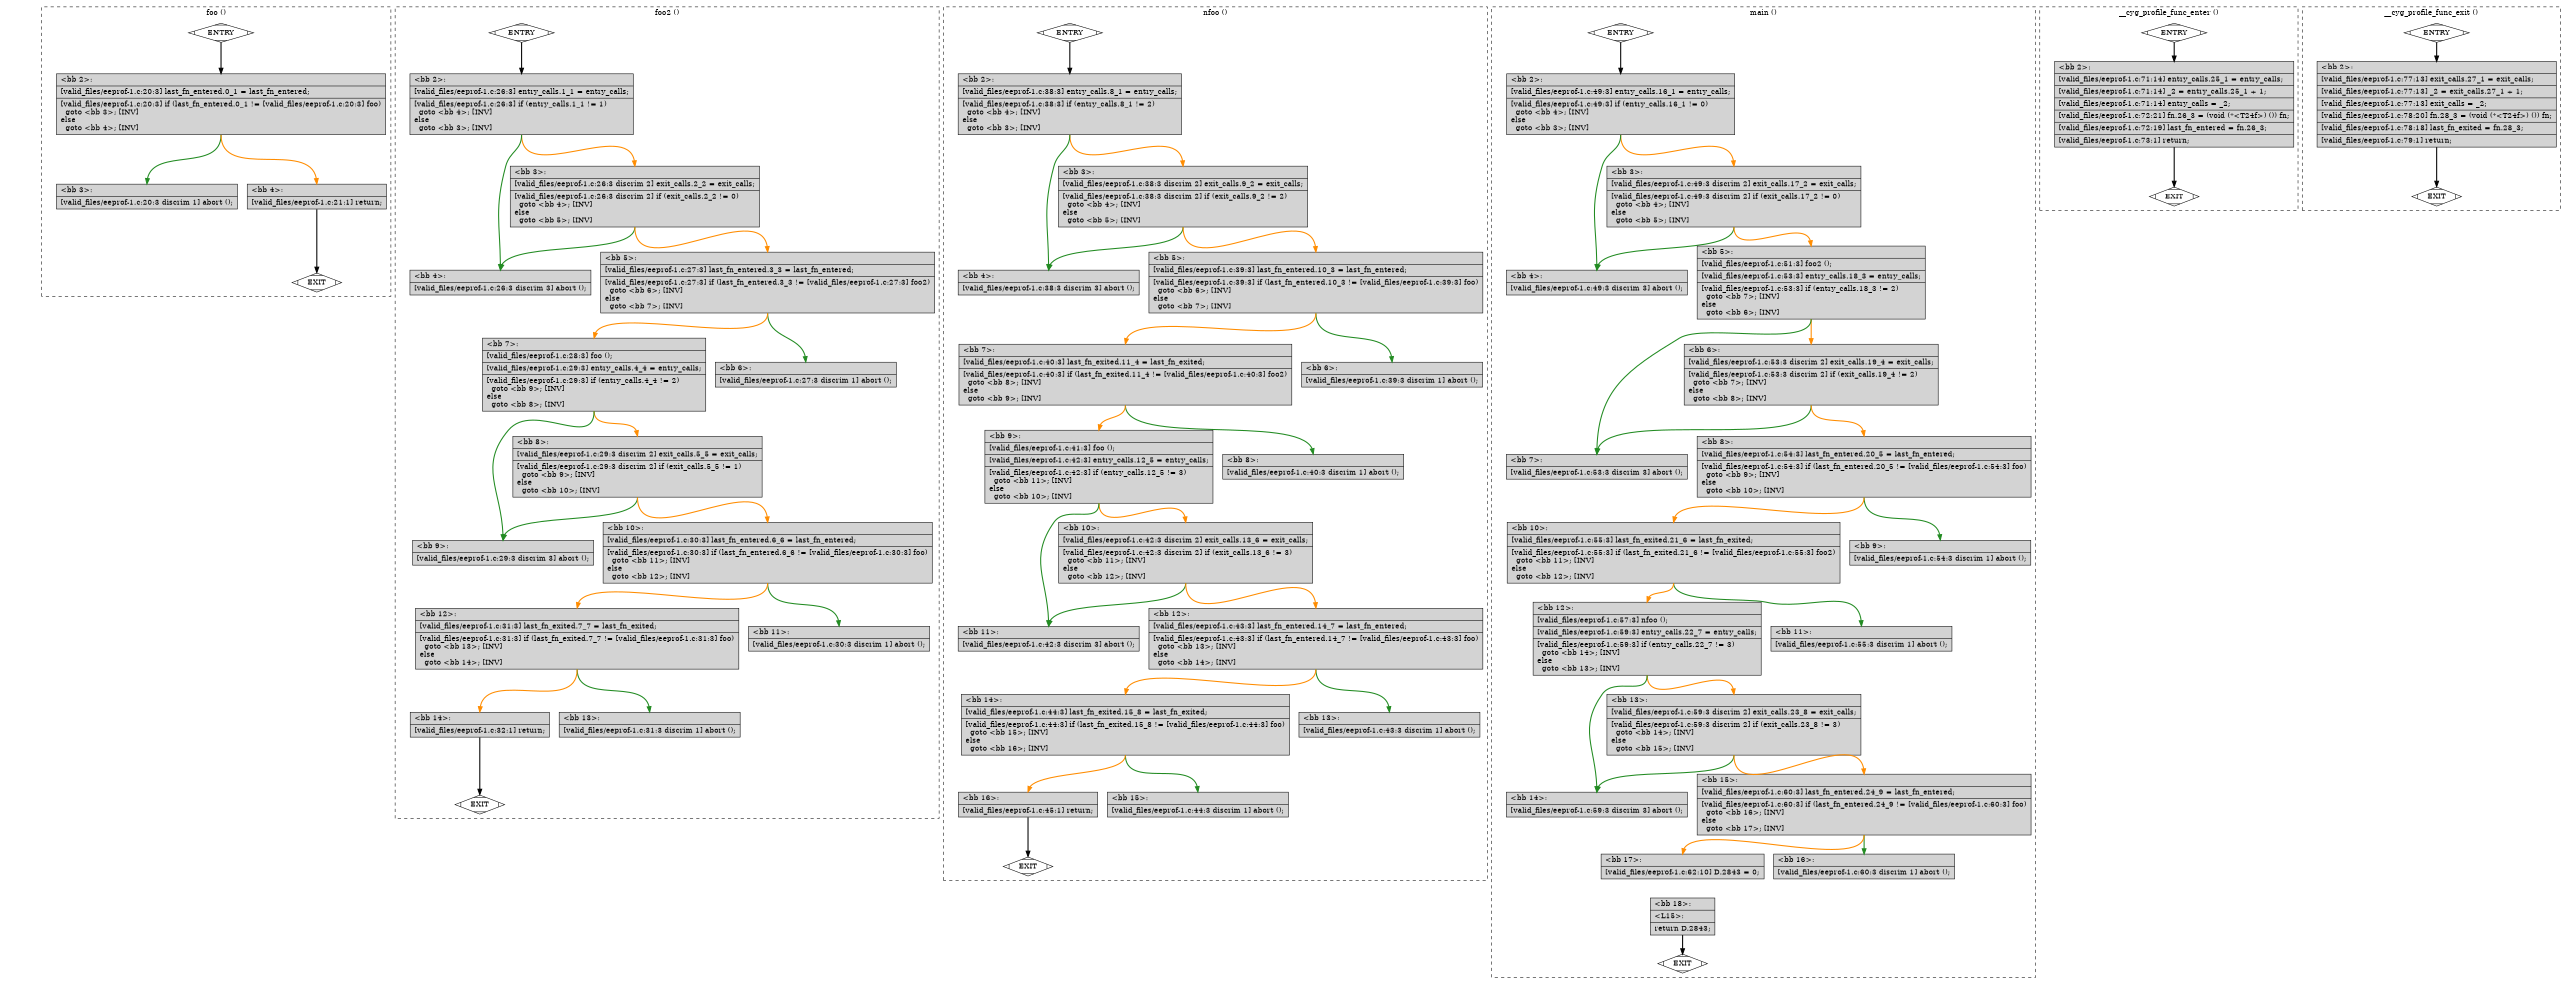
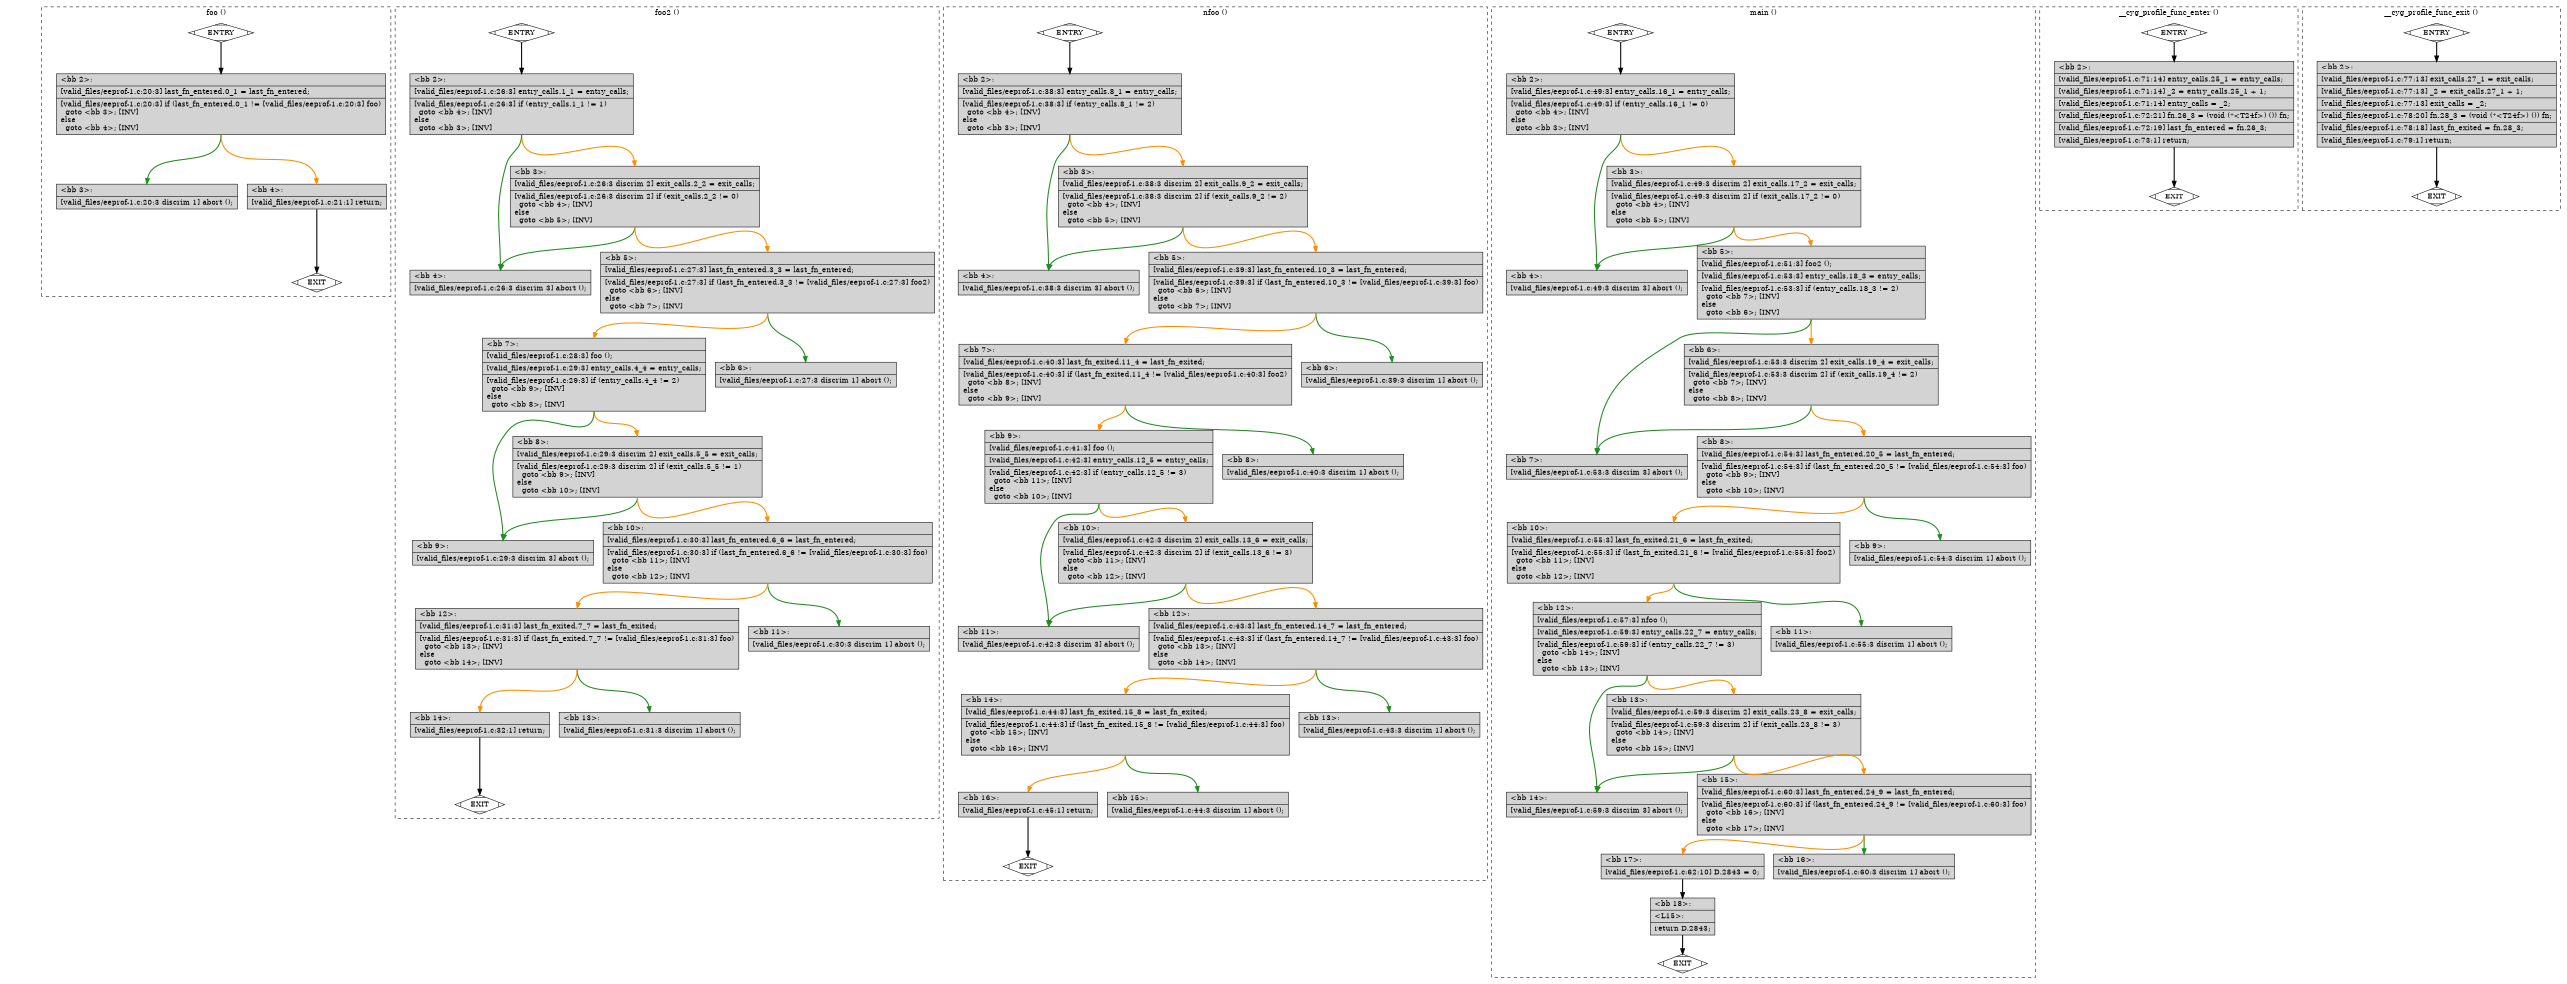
edge "<bb 17>:" -> "<bb 18>:": added
